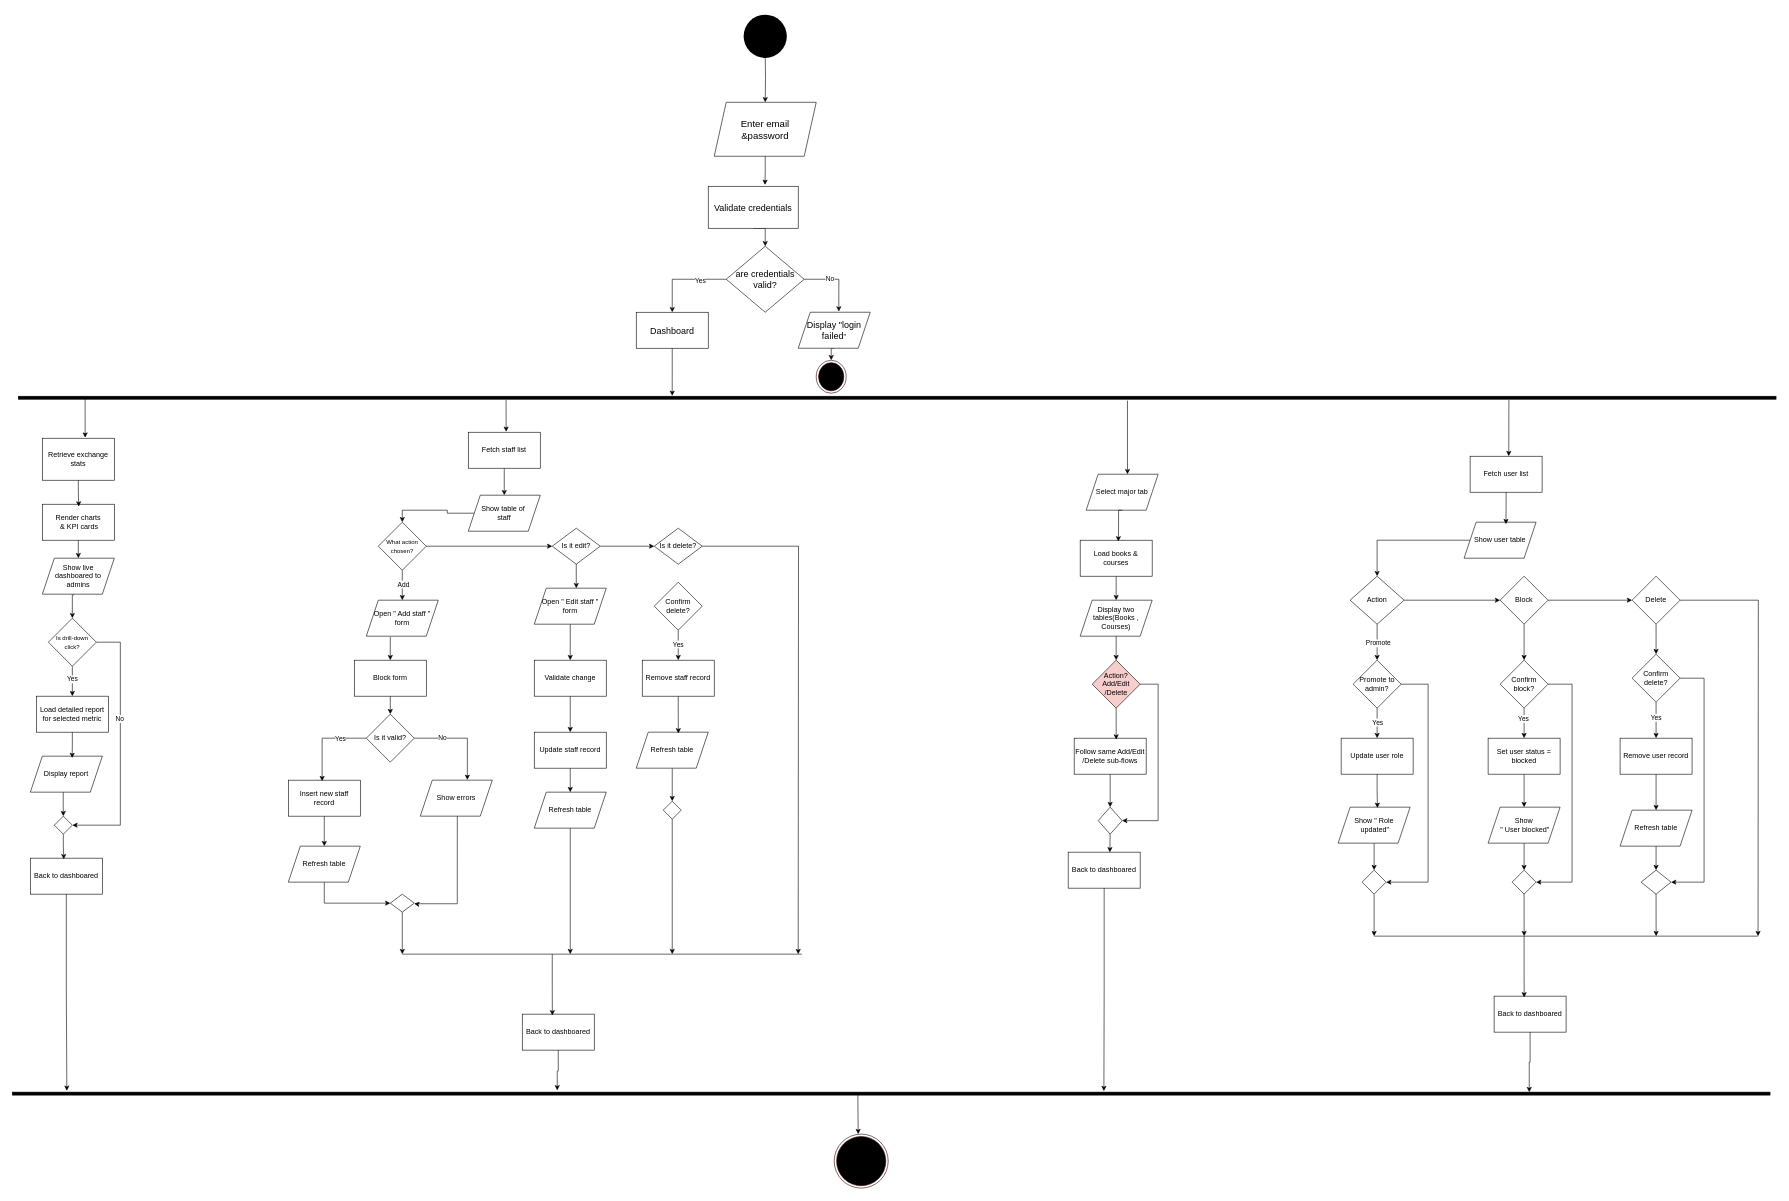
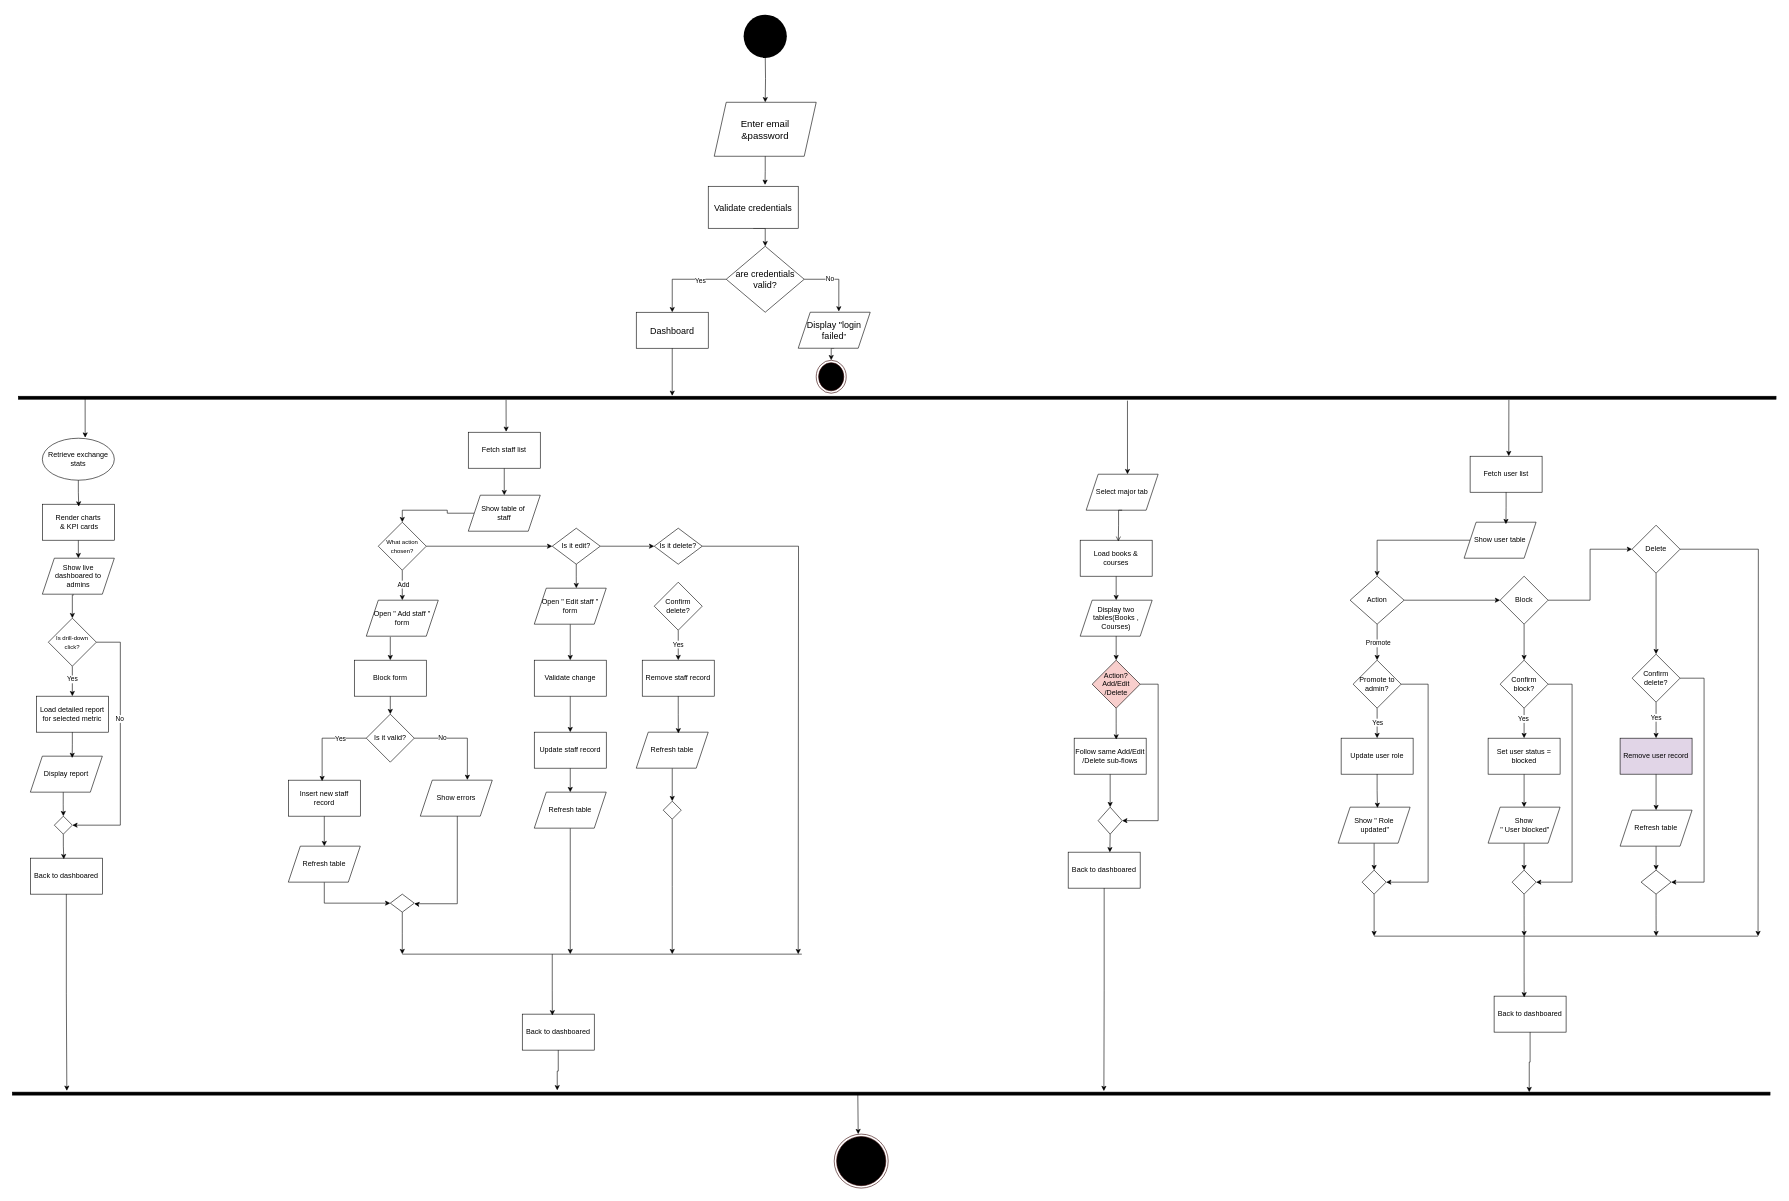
node "Retrieve exchange stats": shape rectangle -> ellipse
edge "Select major tab" -> "Load books & courses": arrowhead classic -> open
node "Delete": moved (1656, 600) -> (1656, 549)
node "Remove user record": fillcolor #ffffff -> #e1d5e7
